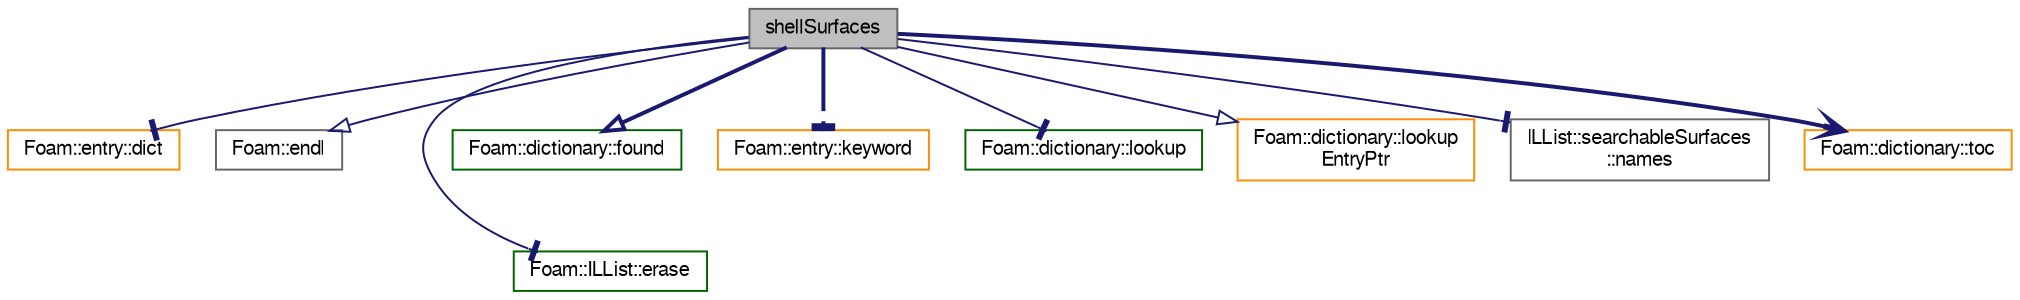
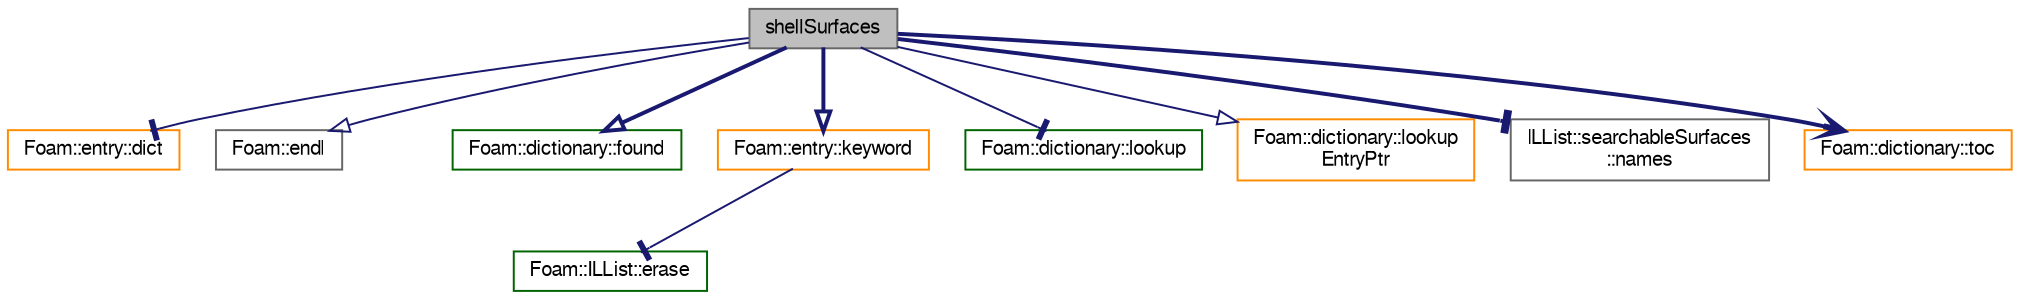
edge "shellSurfaces" -> "ILList::searchableSurfaces ::names": style solid -> bold
edge "shellSurfaces" -> "Foam::entry::keyword": arrowhead tee -> onormal
edge "shellSurfaces" -> "Foam::ILList::erase": now "Foam::entry::keyword" -> "Foam::ILList::erase"
